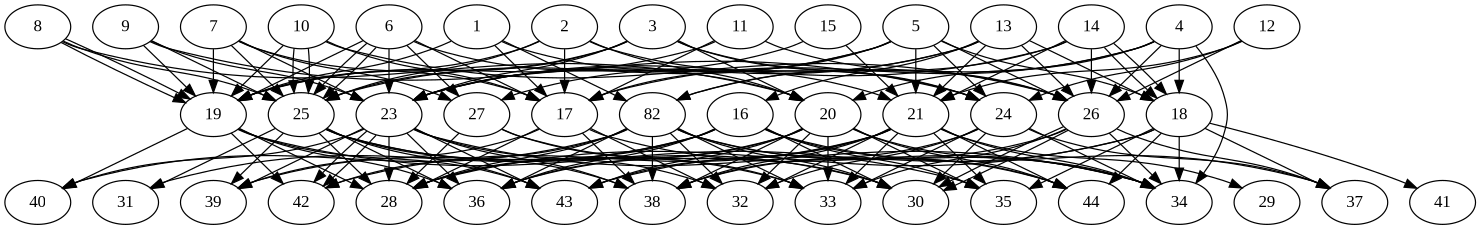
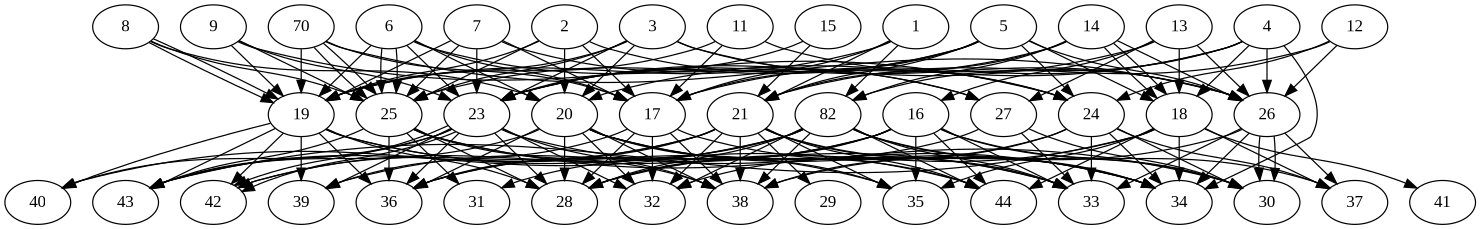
node "10": label "10" -> "70"
edge "13" -> "21": removed
edge "25" -> "39": now "19" -> "39"
edge "16" -> "33": added
edge "19" -> "44": added
